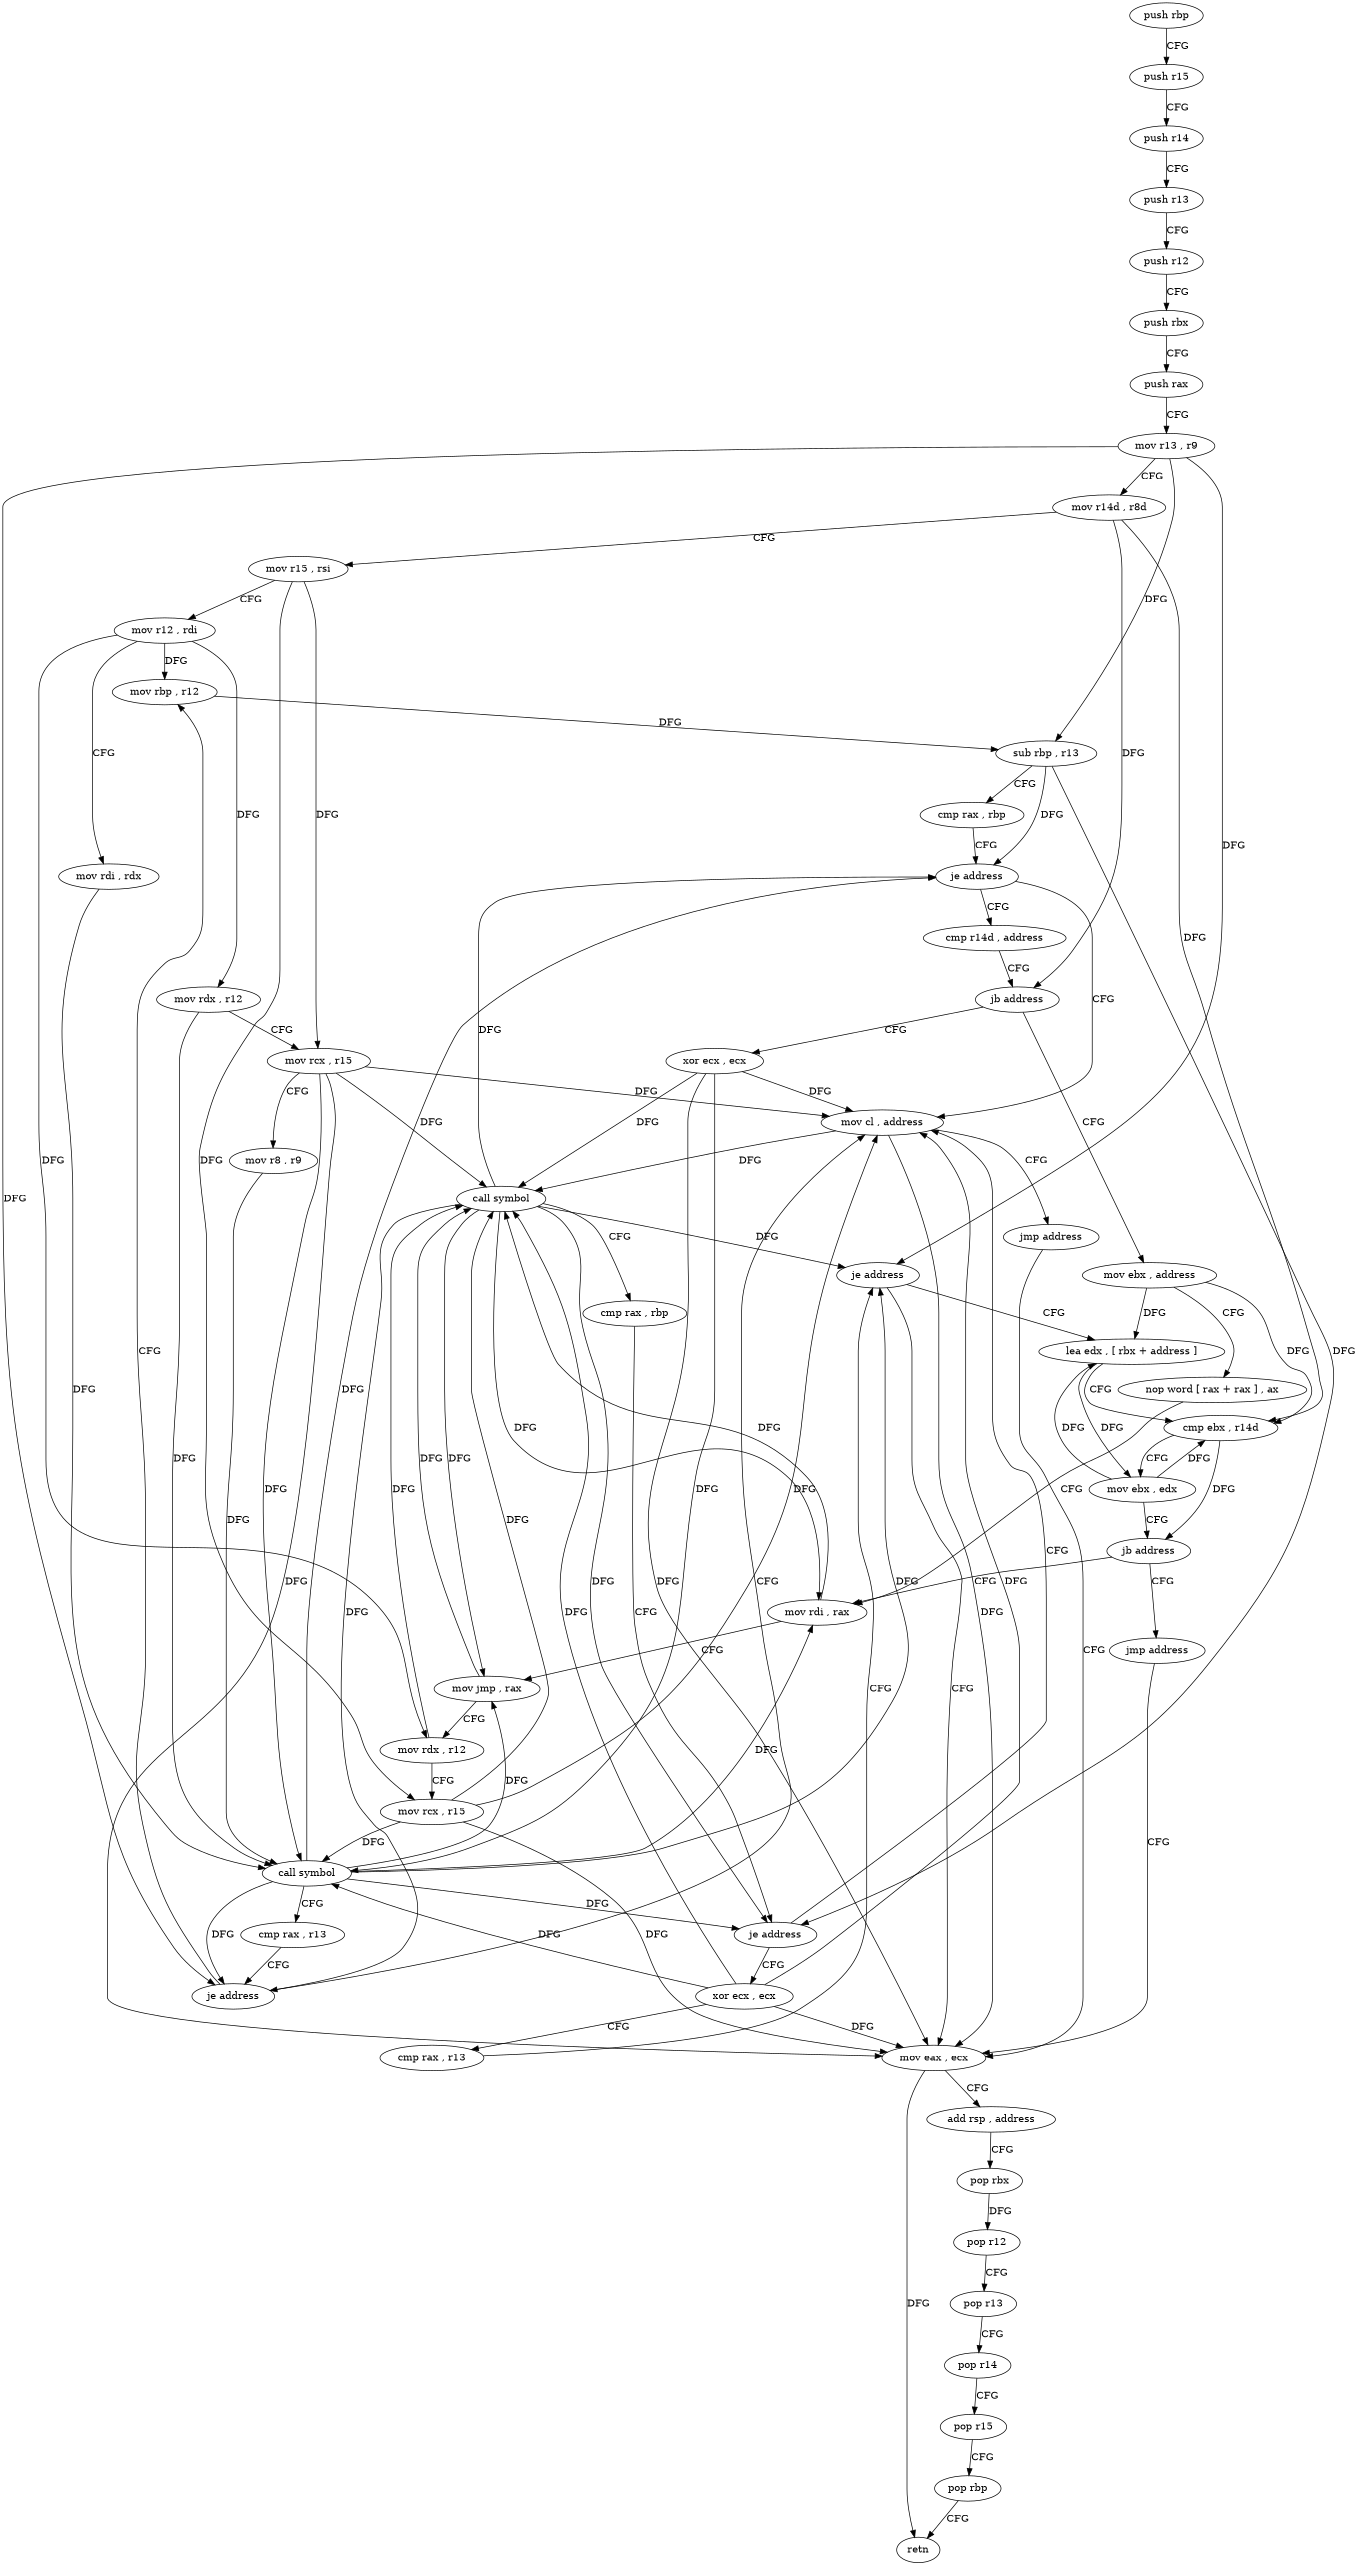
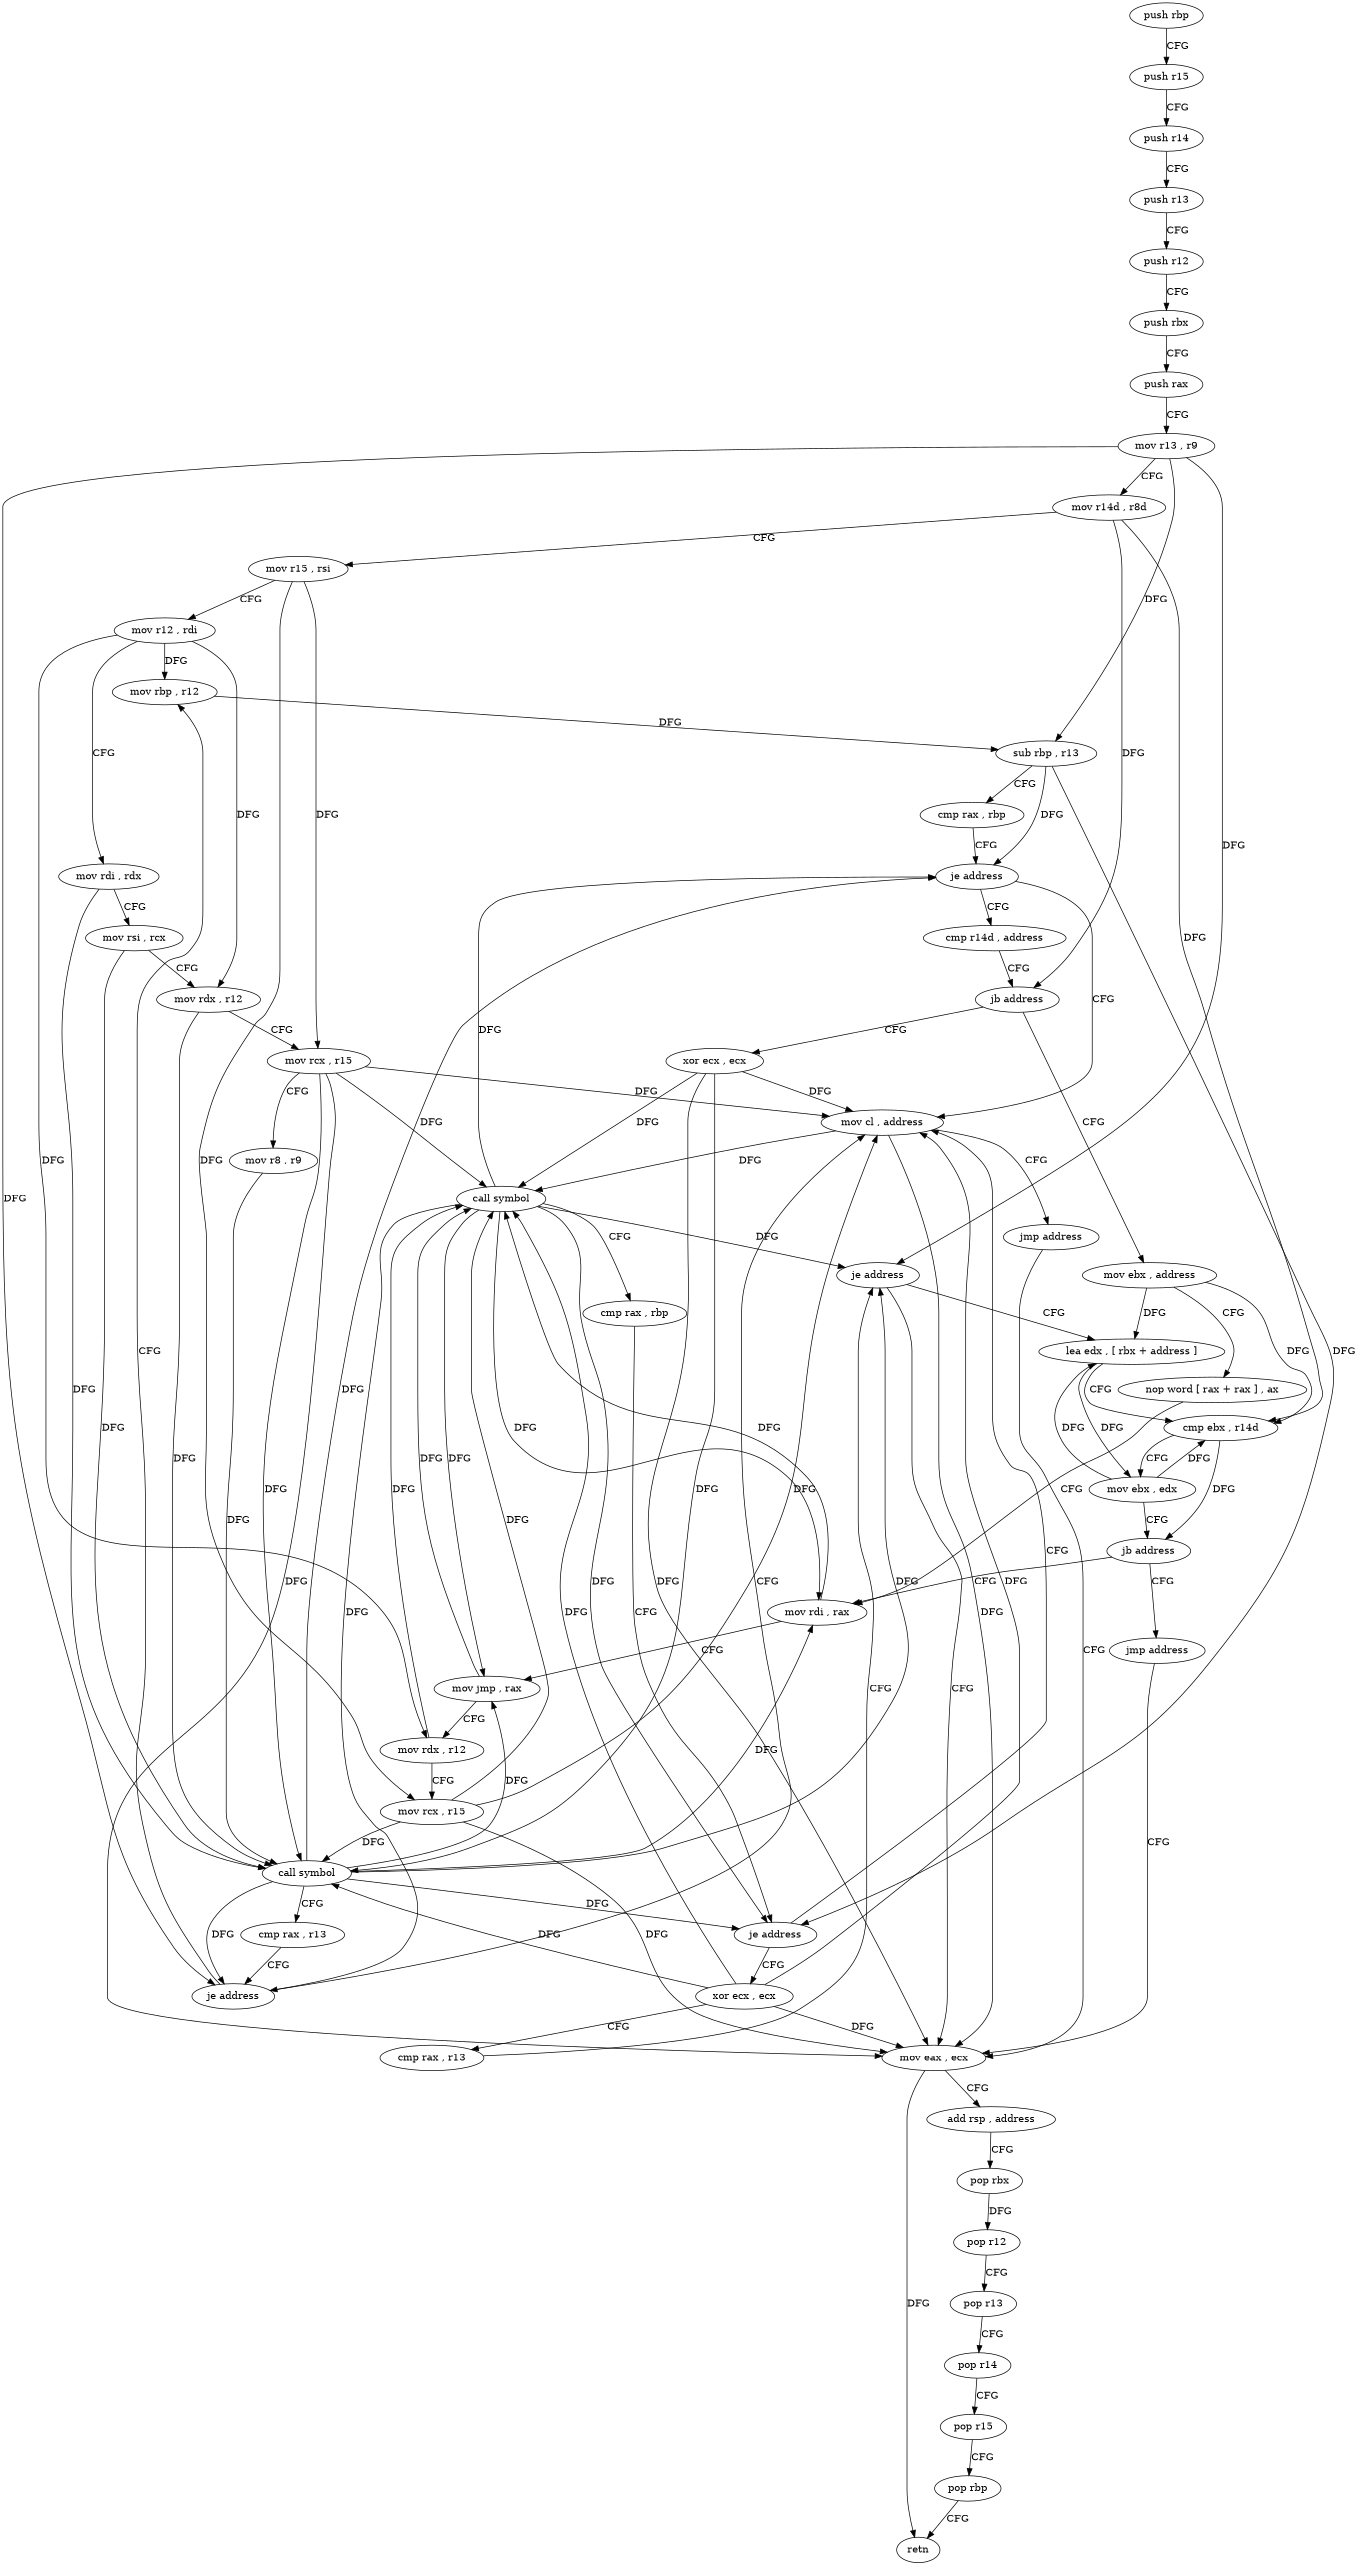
node "mov rsi , rcx": added
